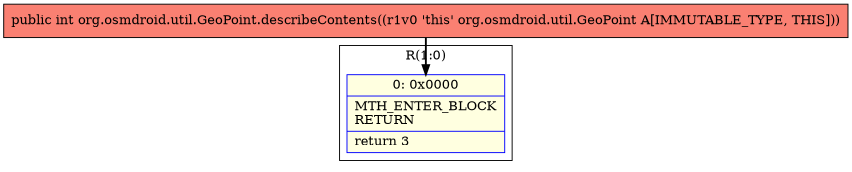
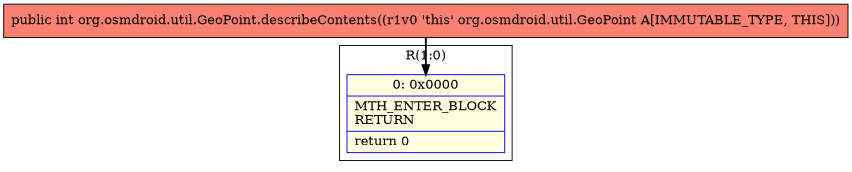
node "0: 0x0000": text "return 3" -> "return 0"
